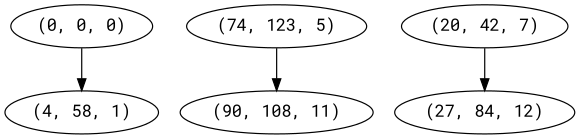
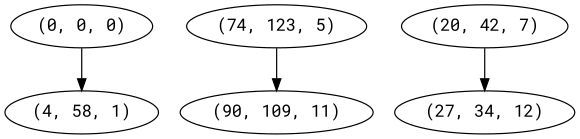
node "(90, 108, 11)": label "(90, 108, 11)" -> "(90, 109, 11)"
node "(27, 84, 12)": label "(27, 84, 12)" -> "(27, 34, 12)"
